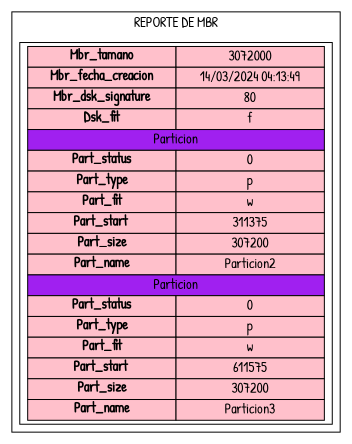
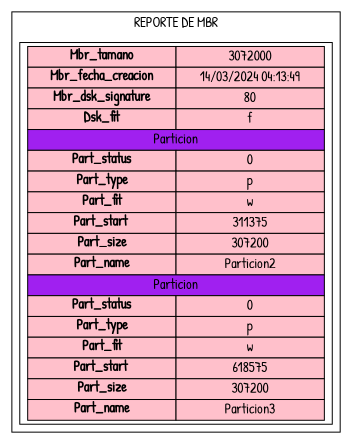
node "Mbr_tamano": text "611575" -> "618575"
